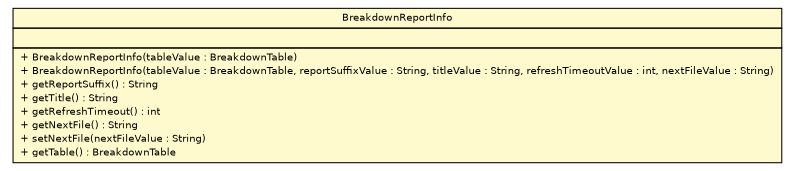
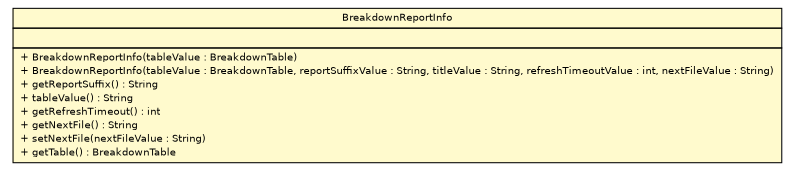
node "BreakdownReportInfo": text "+ getTitle() : String" -> "+ tableValue() : String"
